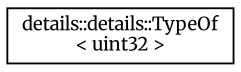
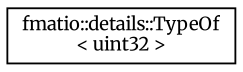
node "details::details::TypeOf < uint32 >": label "details::details::TypeOf < uint32 >" -> "fmatio::details::TypeOf < uint32 >"
